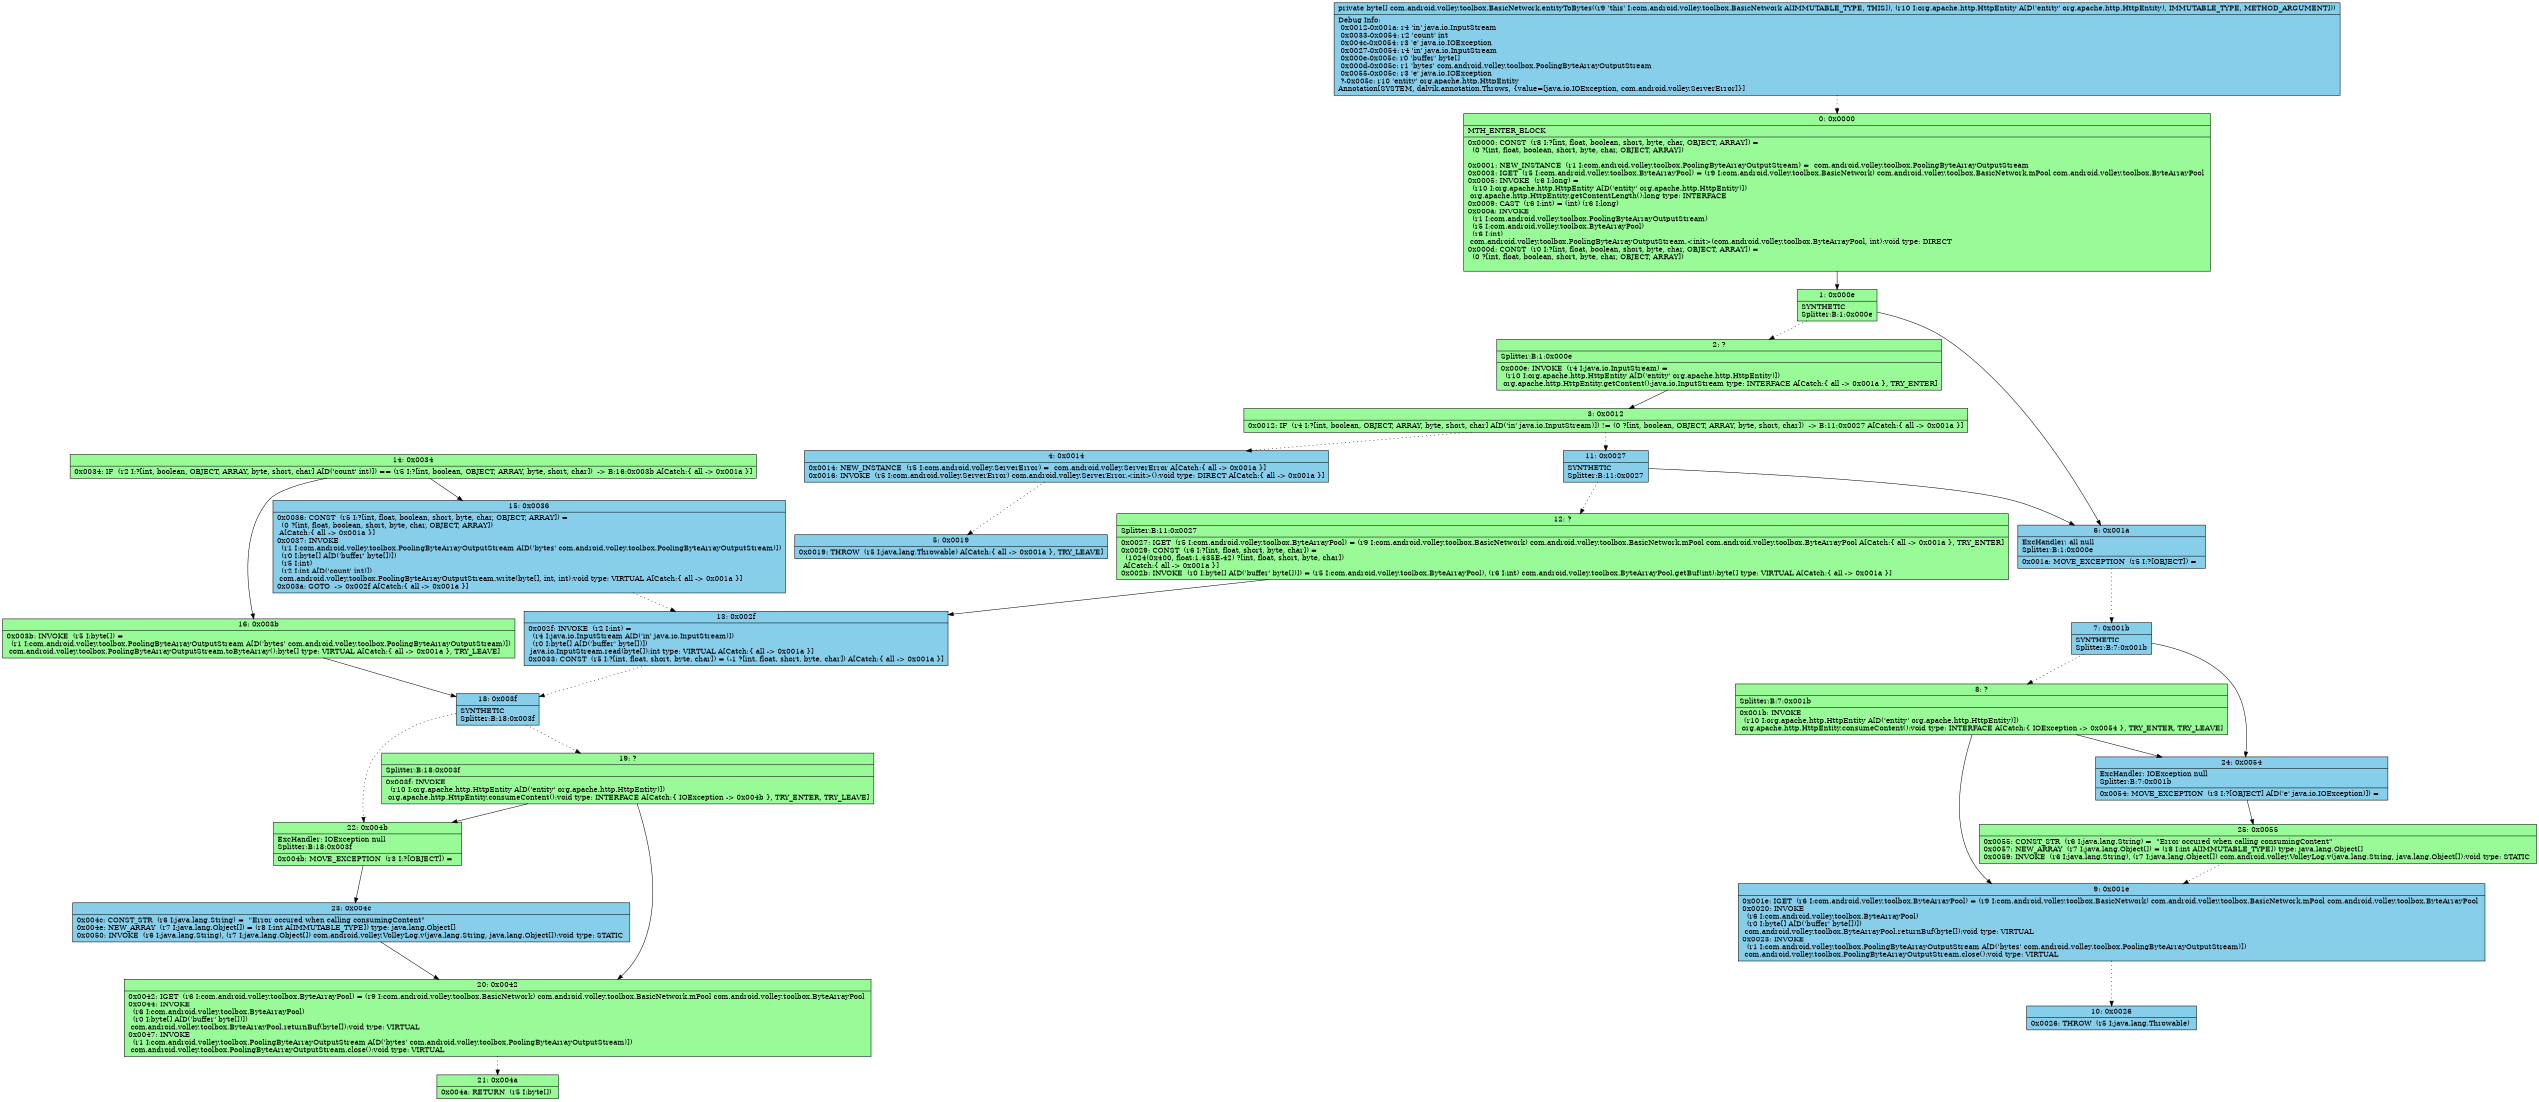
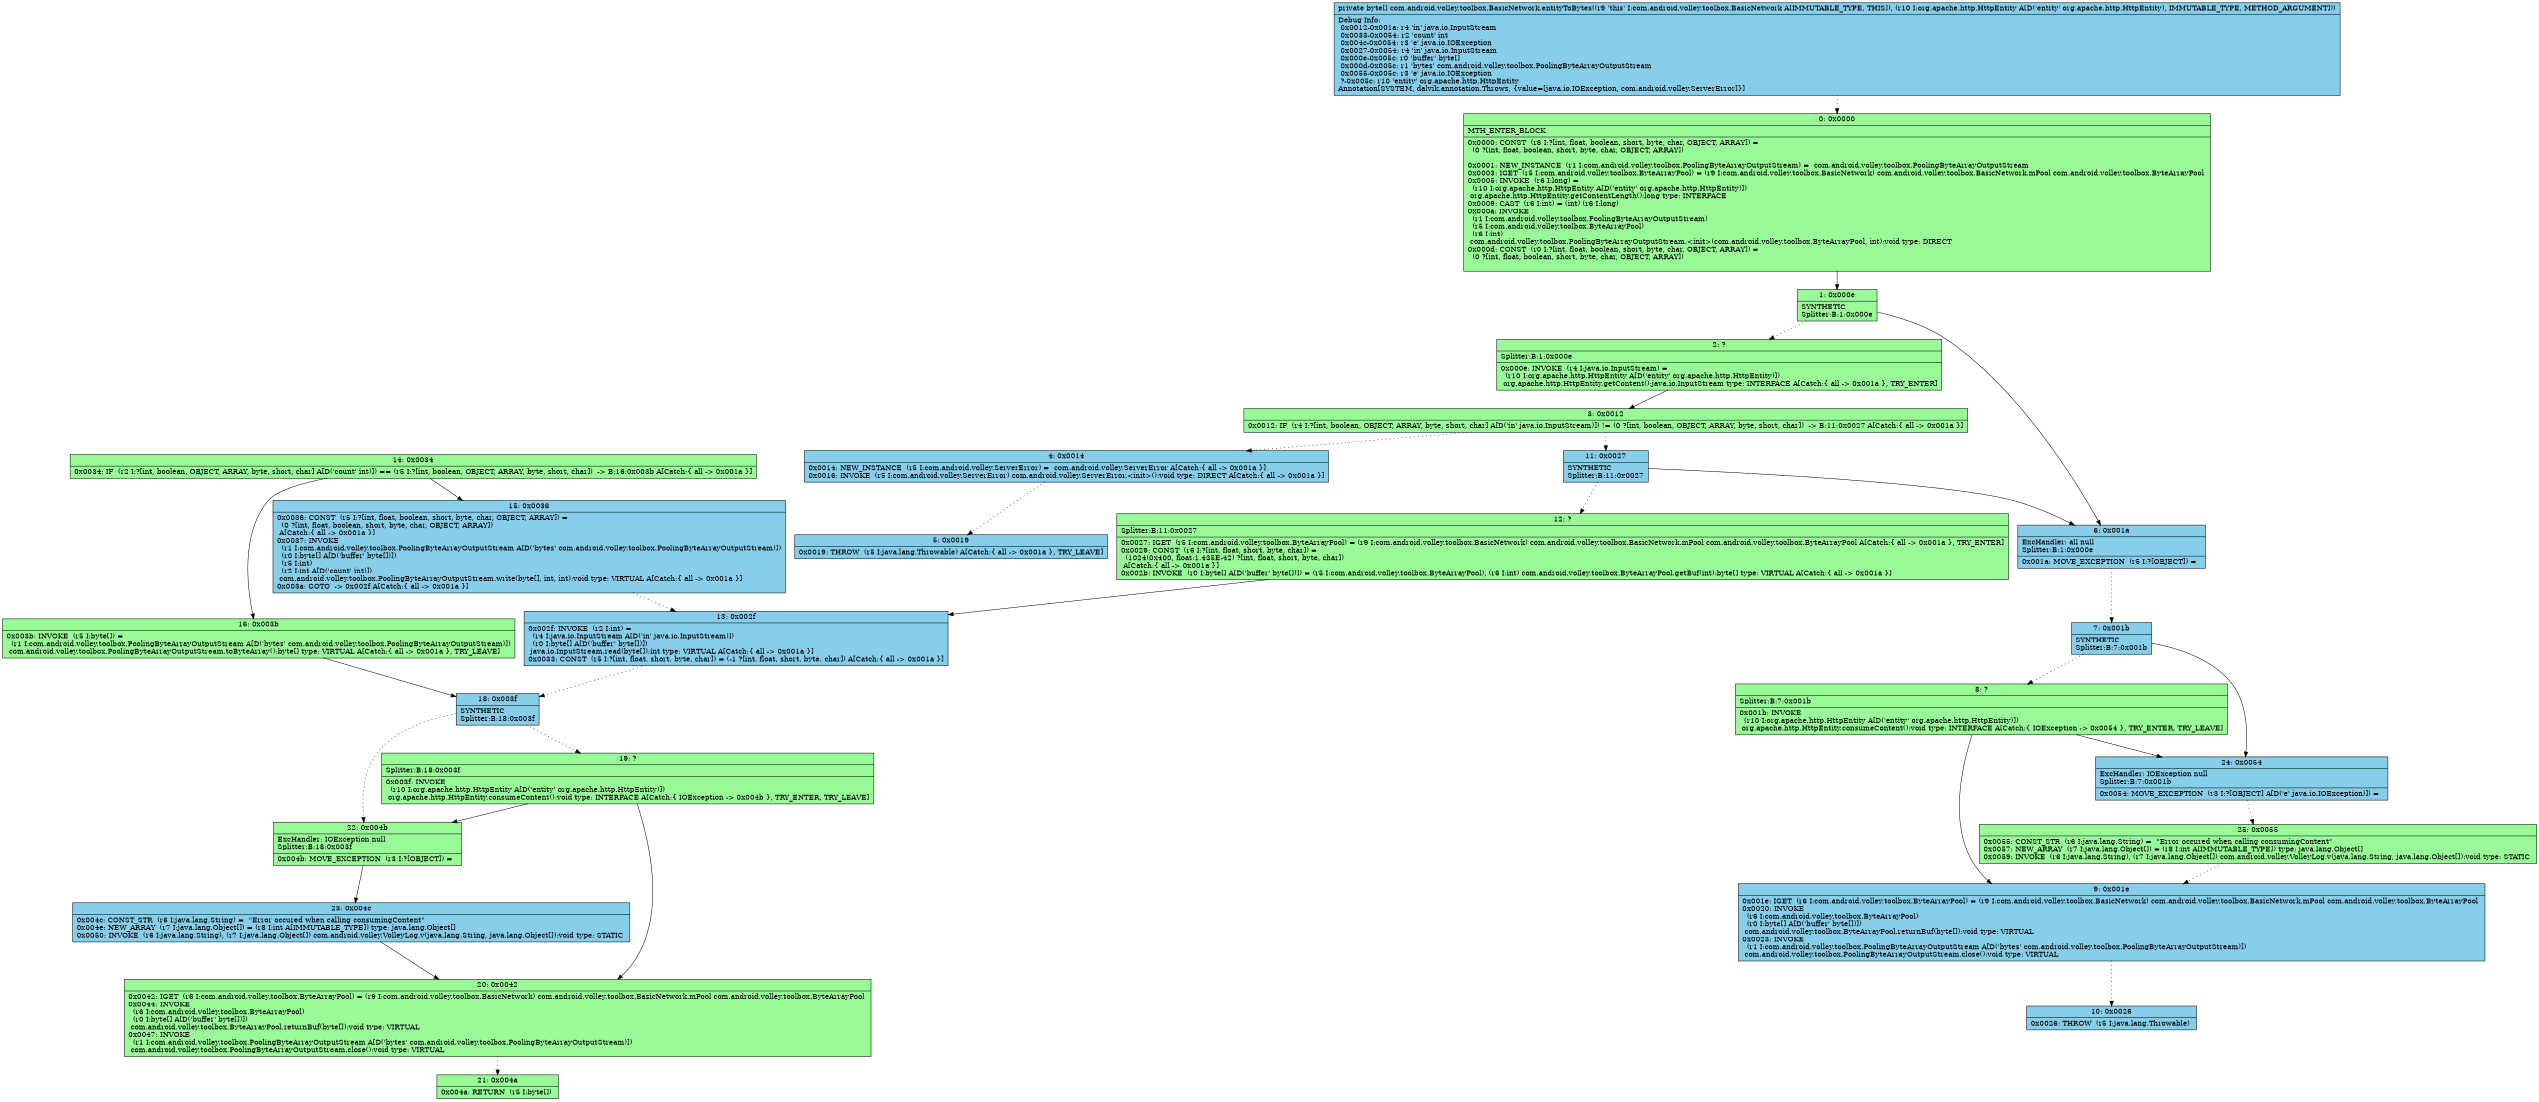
edge "24: 0x0054" -> "25: 0x0055": style solid -> dotted
